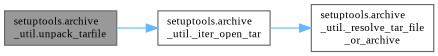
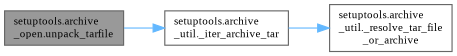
node "setuptools.archive _util.unpack_tarfile": label "setuptools.archive _util.unpack_tarfile" -> "setuptools.archive _open.unpack_tarfile"
node "setuptools.archive _util._iter_open_tar": label "setuptools.archive _util._iter_open_tar" -> "setuptools.archive _util._iter_archive_tar"
